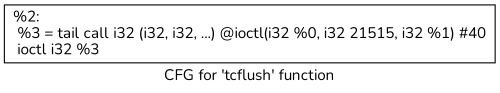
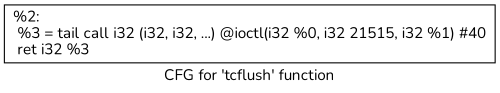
node "%2:": text "ioctl i32 %3" -> "ret i32 %3"
